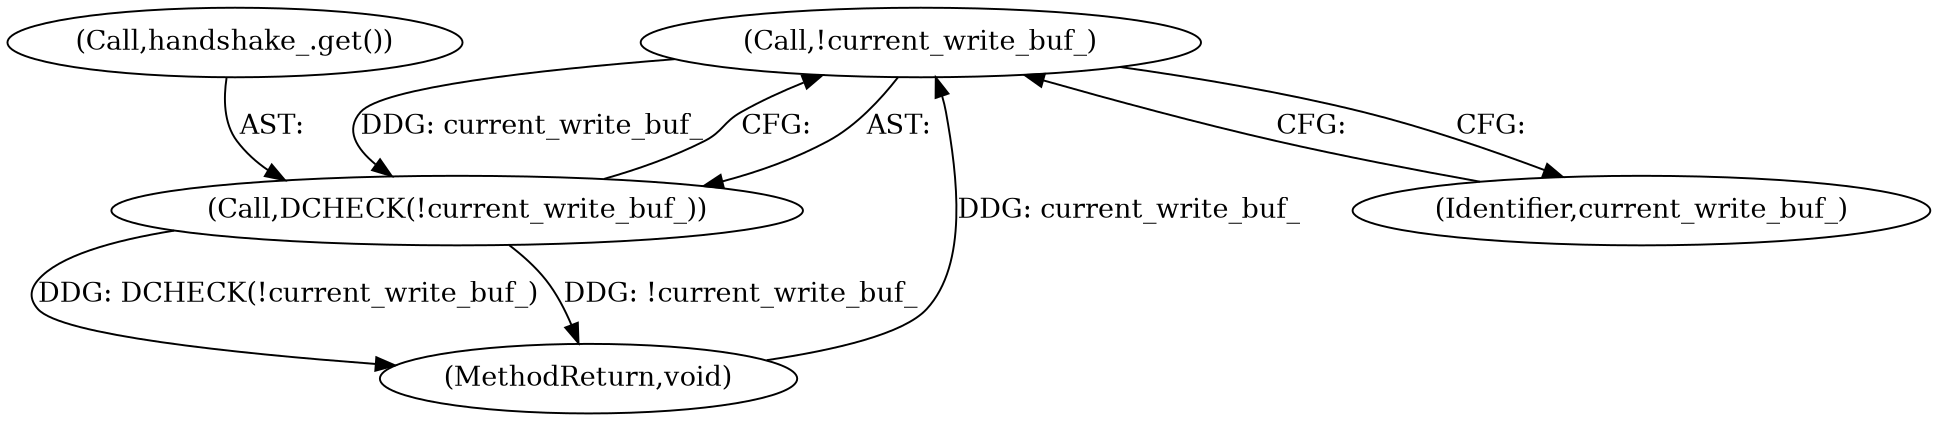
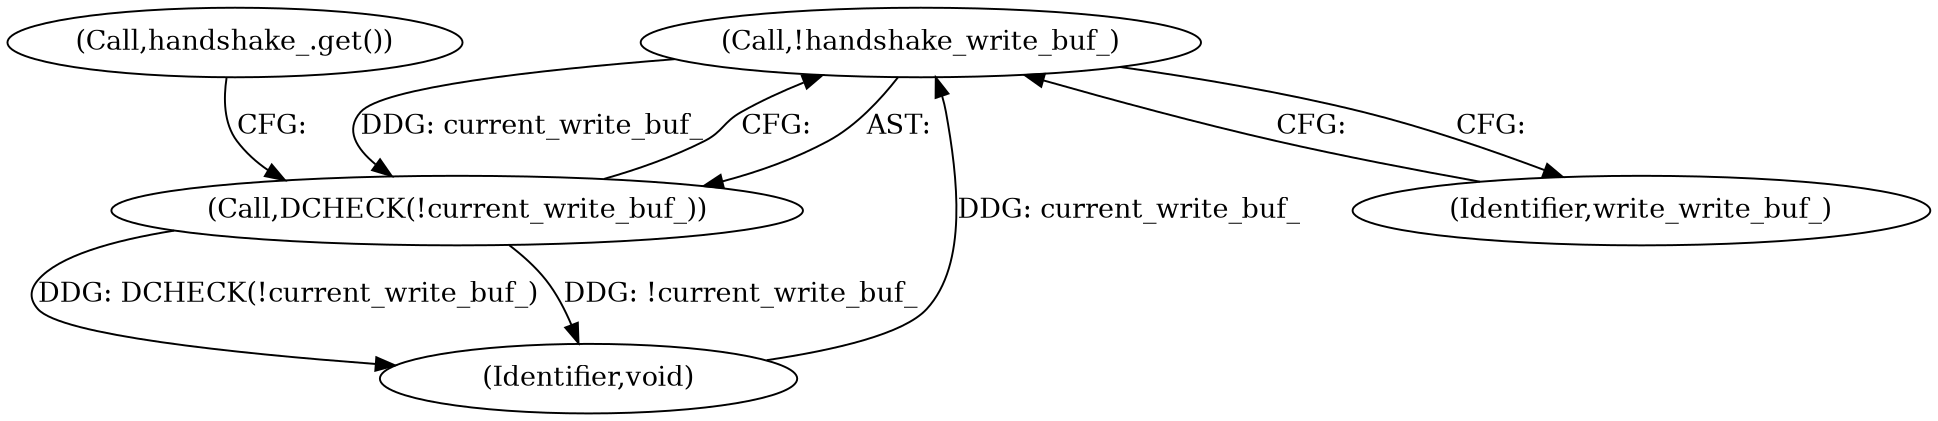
node "(Call,!current_write_buf_)": label "(Call,!current_write_buf_)" -> "(Call,!handshake_write_buf_)"
edge "(Call,handshake_.get())" -> "(Call,DCHECK(!current_write_buf_))": label "AST: " -> "CFG: "
node "(Identifier,current_write_buf_)": label "(Identifier,current_write_buf_)" -> "(Identifier,write_write_buf_)"
node "(MethodReturn,void)": label "(MethodReturn,void)" -> "(Identifier,void)"
